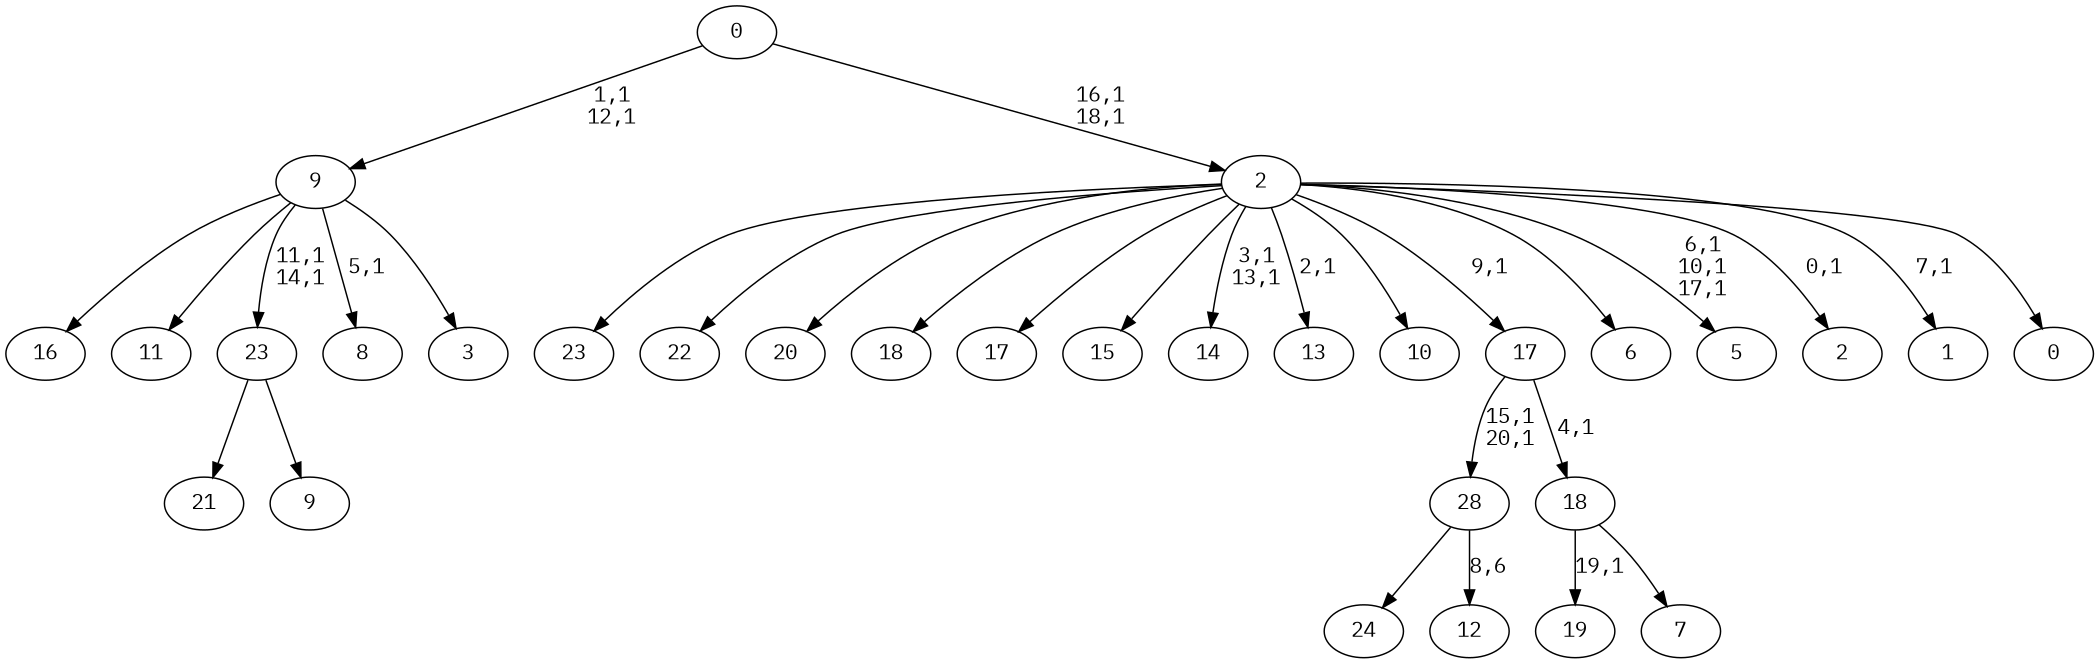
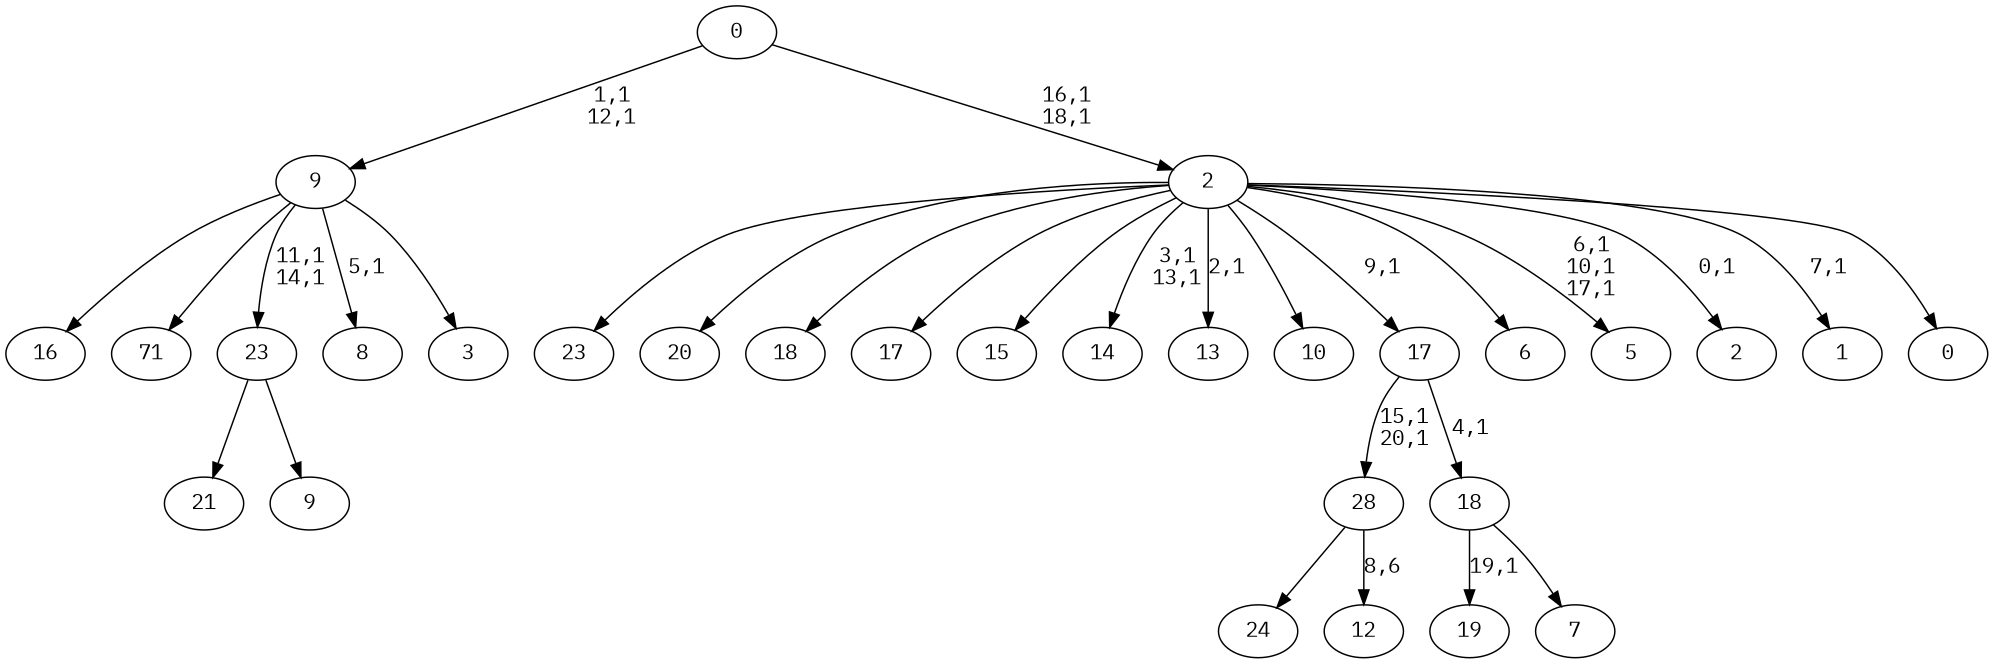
node "11": label "11" -> "71"
node "22": removed
